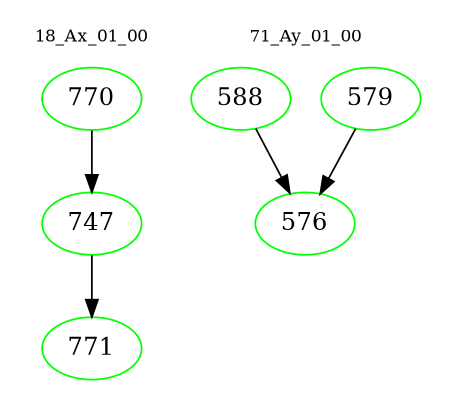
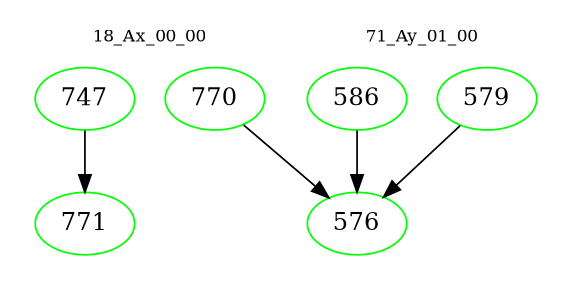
cluster "18_Ax_01_00": label "18_Ax_01_00" -> "18_Ax_00_00"
node "588": label "588" -> "586"
edge "770" -> "747": now "770" -> "576"
